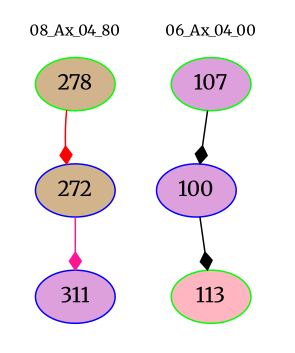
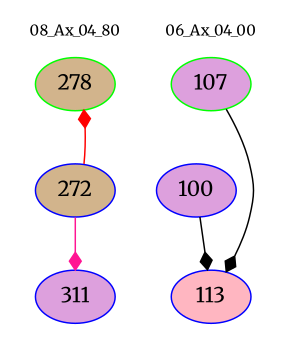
edge "278" -> "272": reversed
edge "107" -> "100": now "107" -> "113"
node "113": color green -> blue
